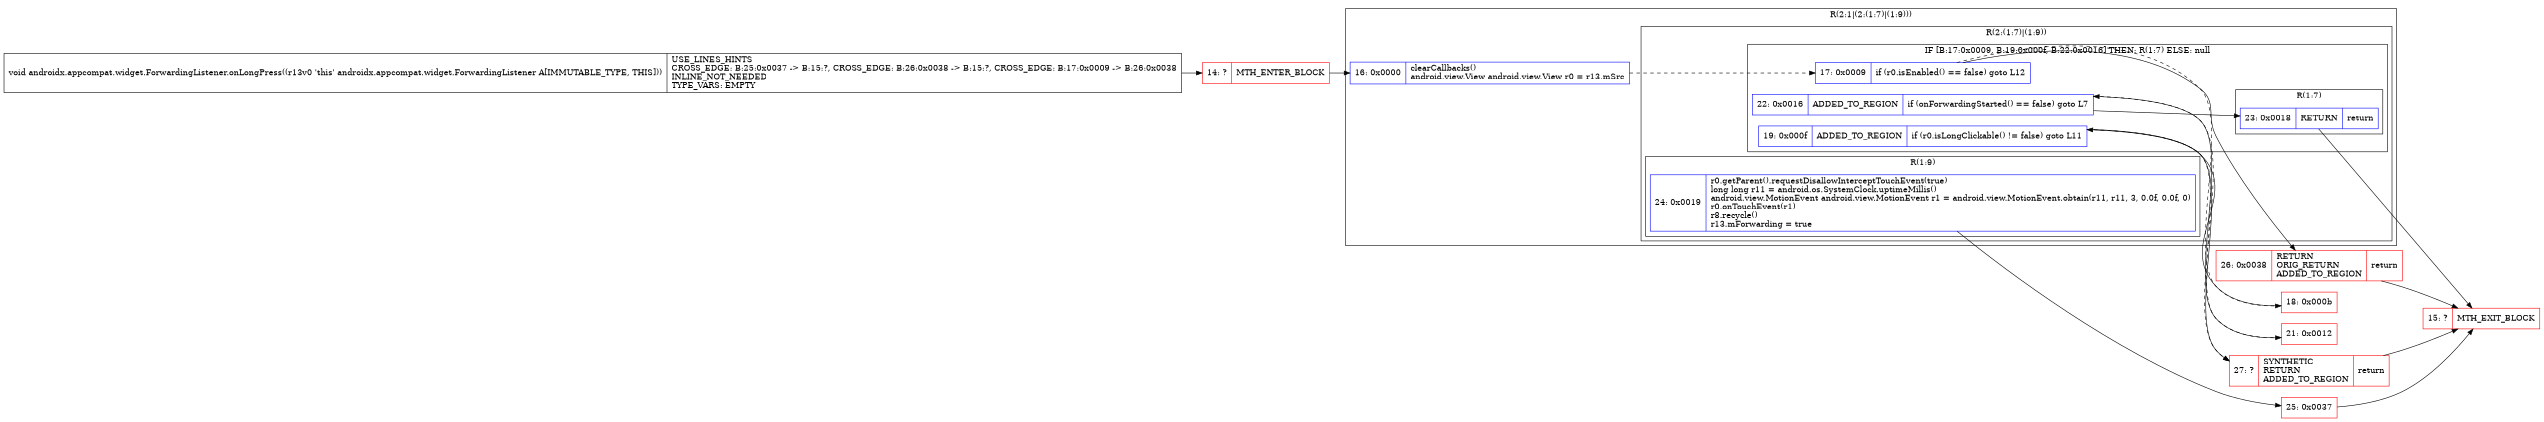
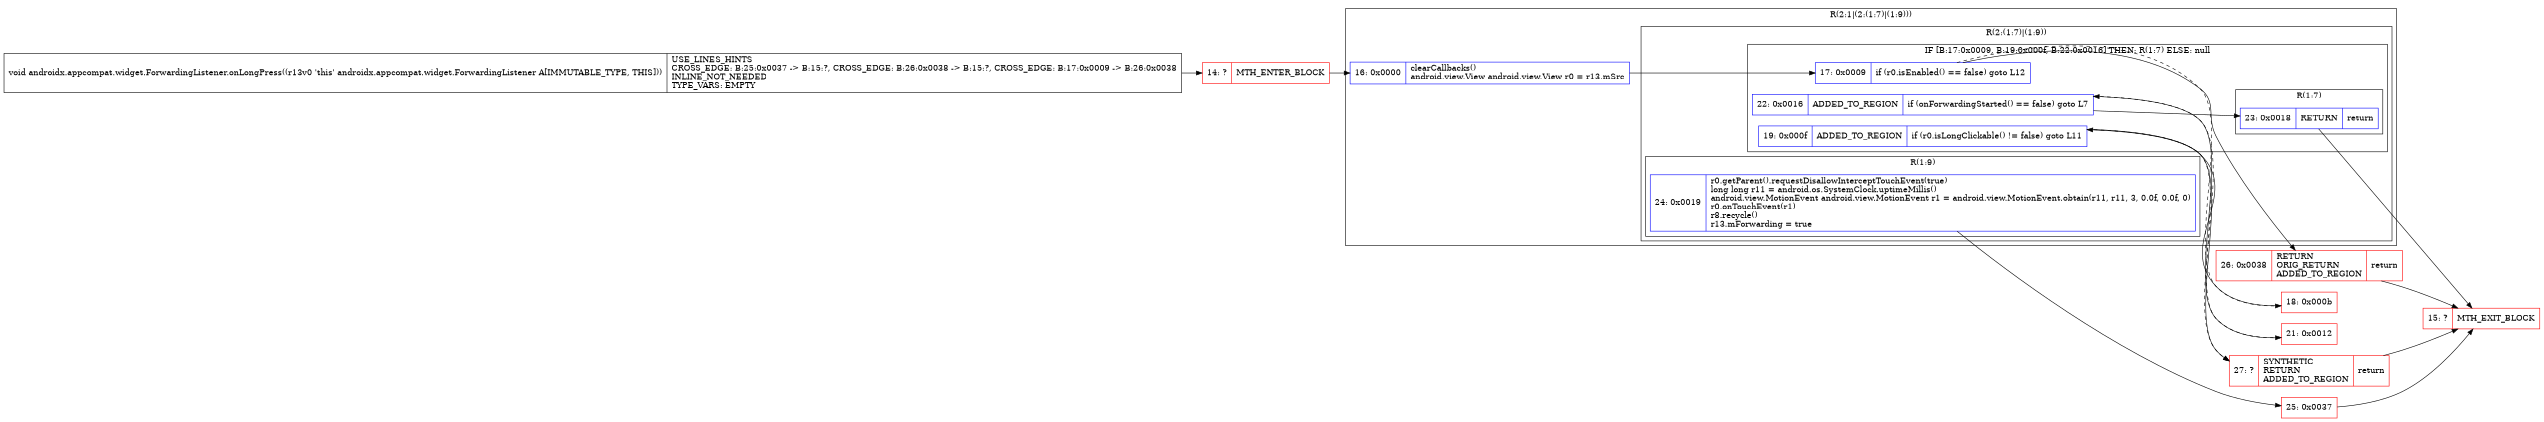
edge "16: 0x0000" -> "17: 0x0009": style dashed -> solid
